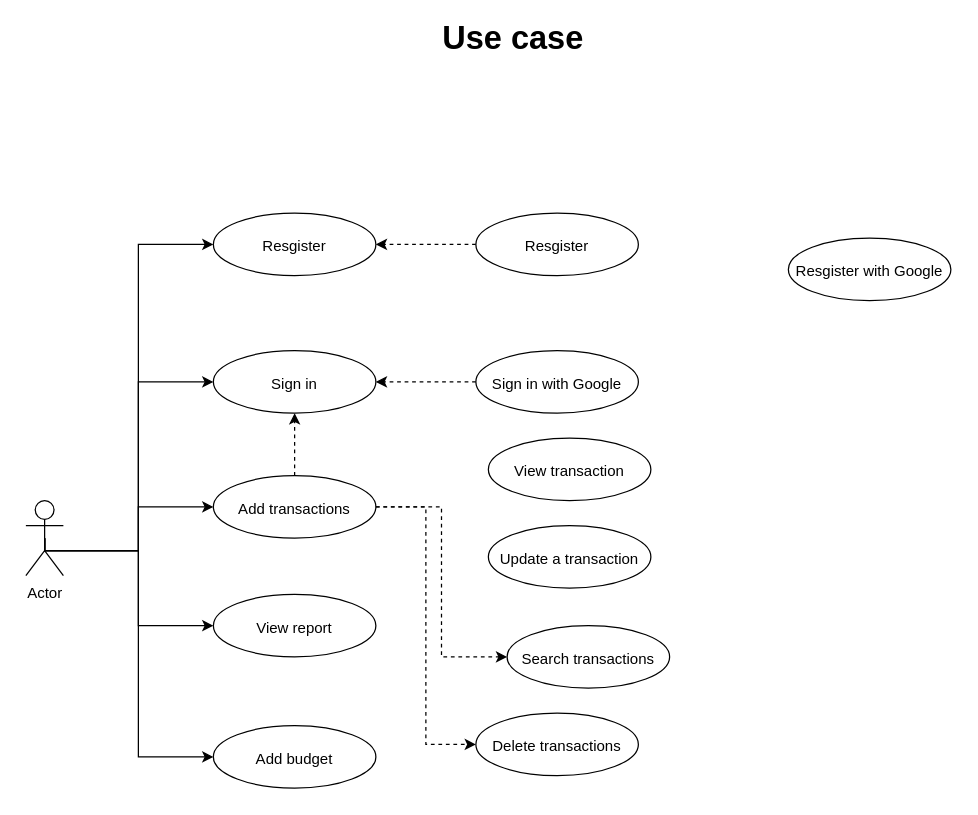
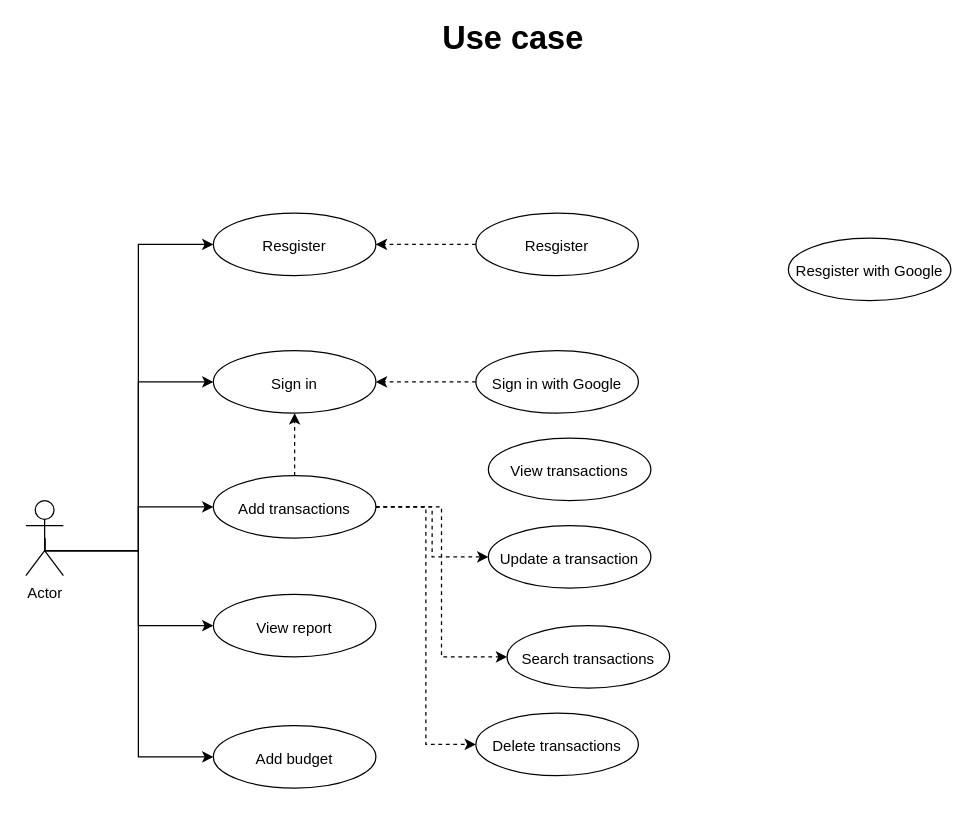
node "View transaction": label "View transaction" -> "View transactions"
edge "Add transactions" -> "Update a transaction": added
